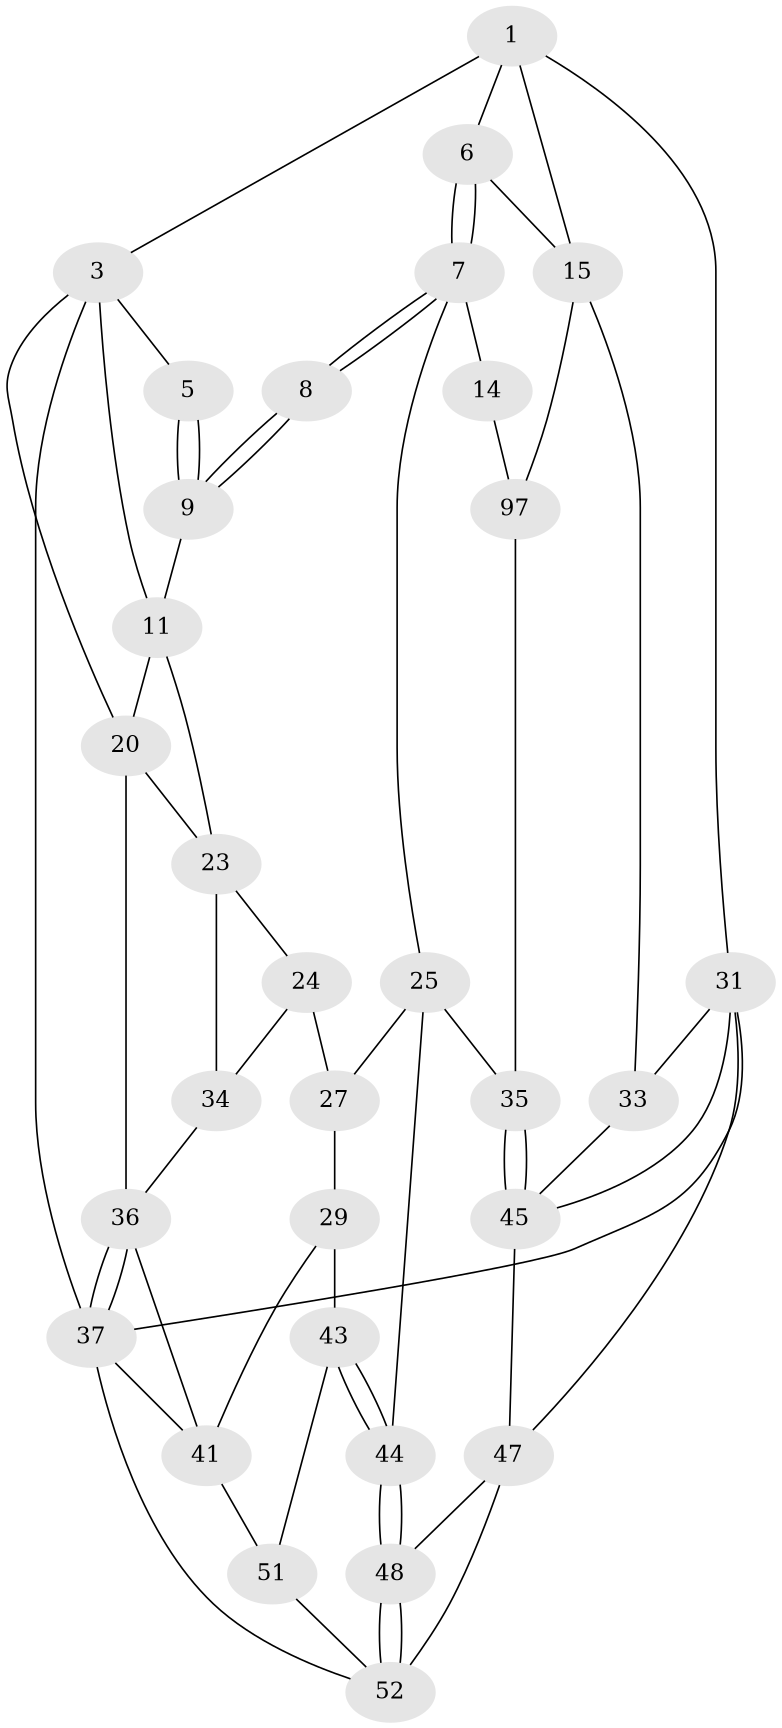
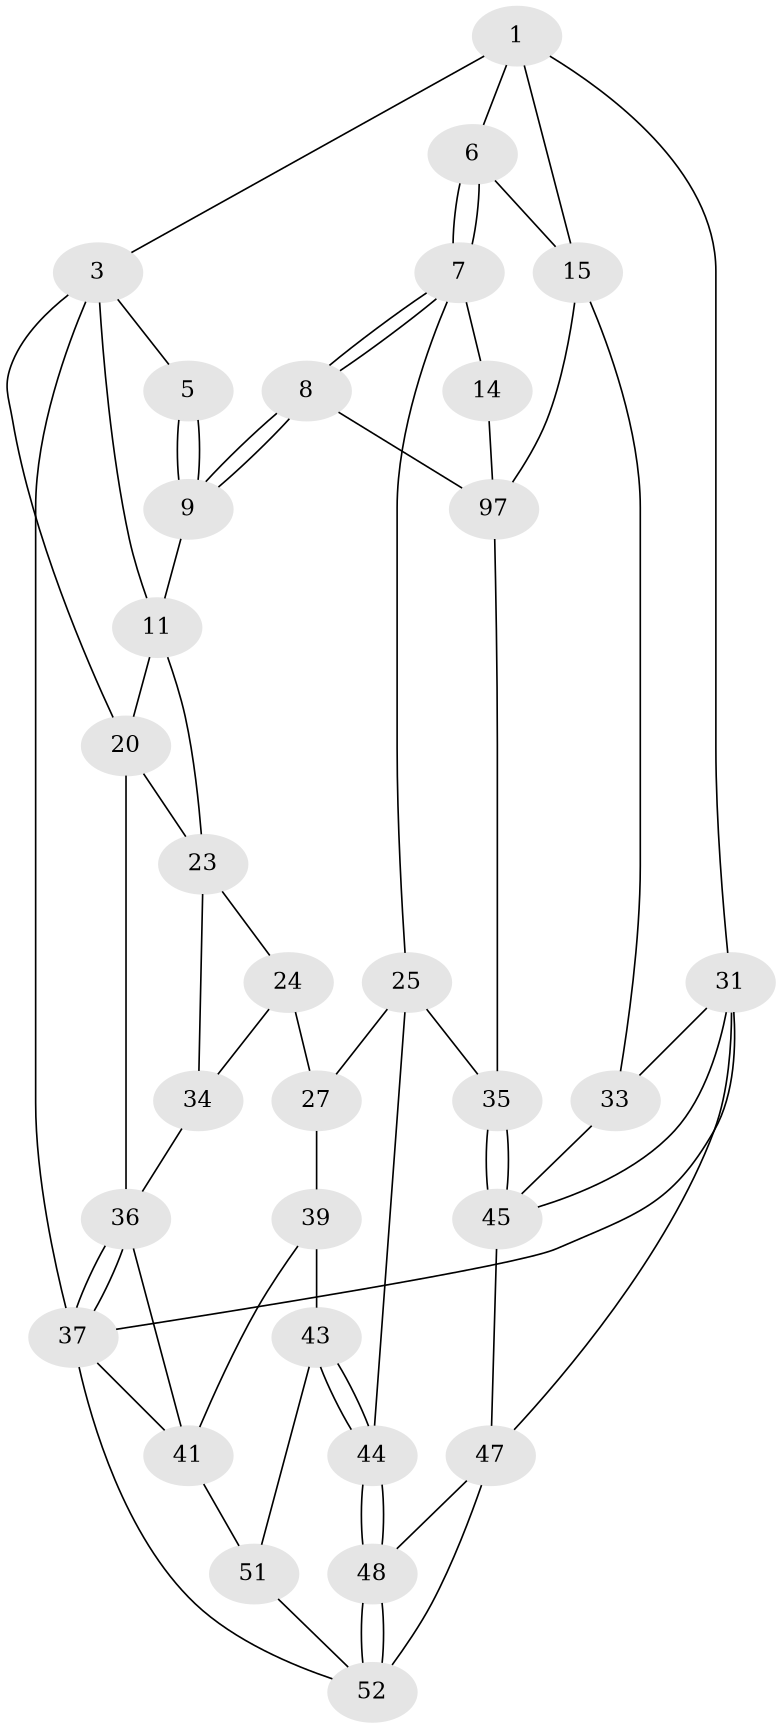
edge "8" -- "97": added
node "29": label "29" -> "39"
